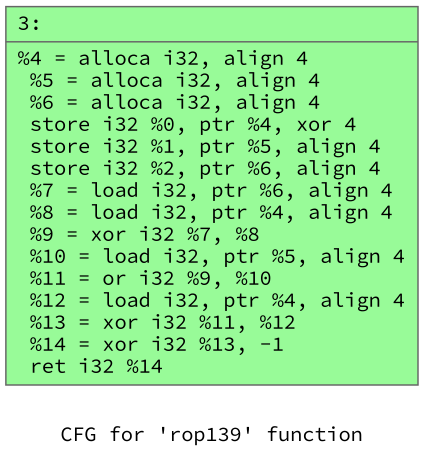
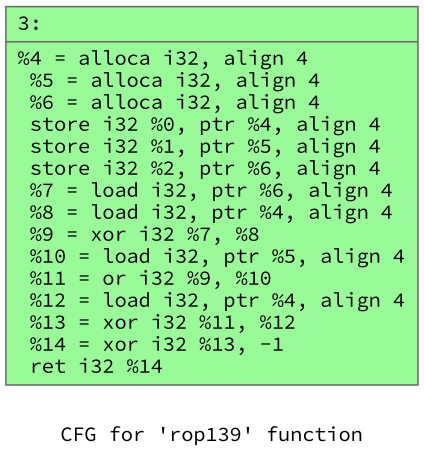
node "3:": text "store i32 %0, ptr %4, xor 4" -> "store i32 %0, ptr %4, align 4"
